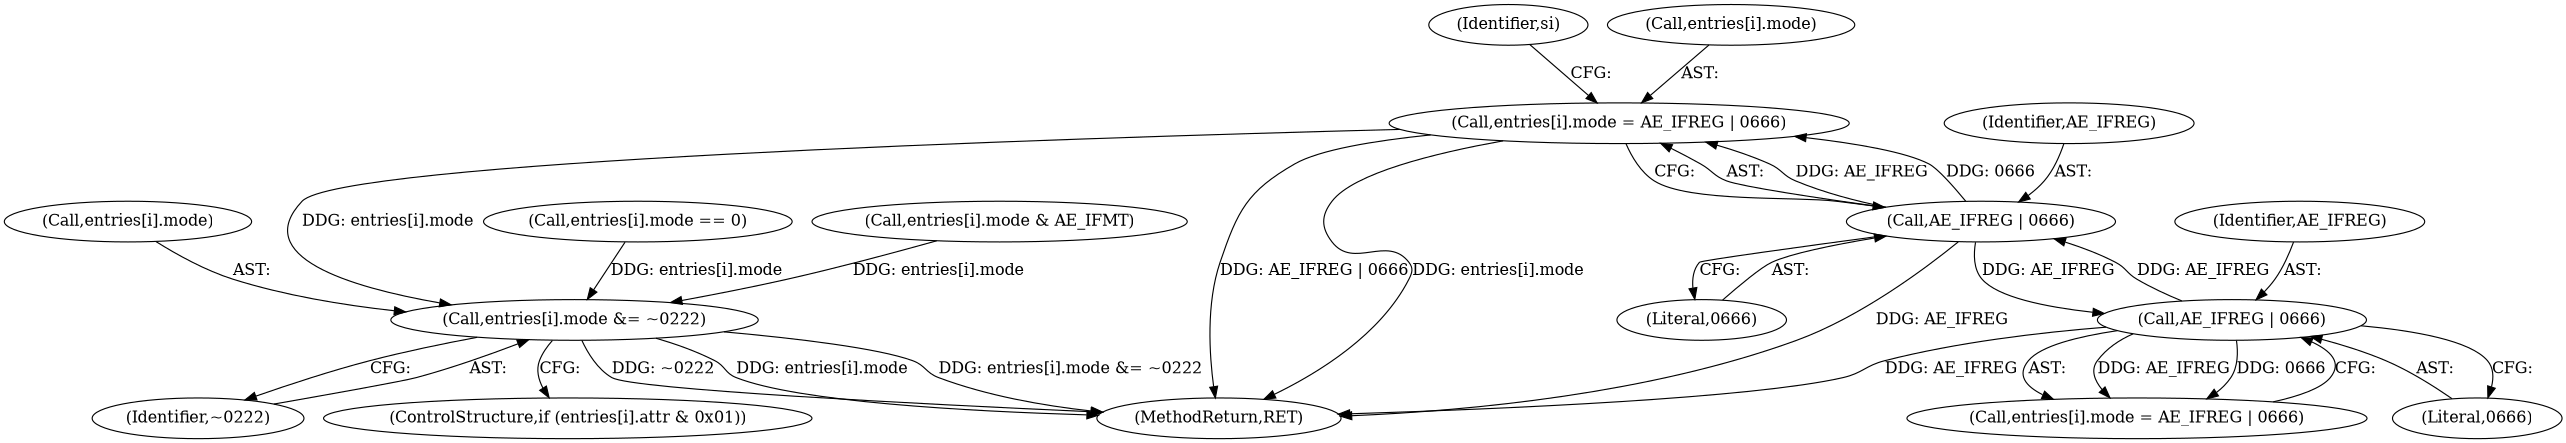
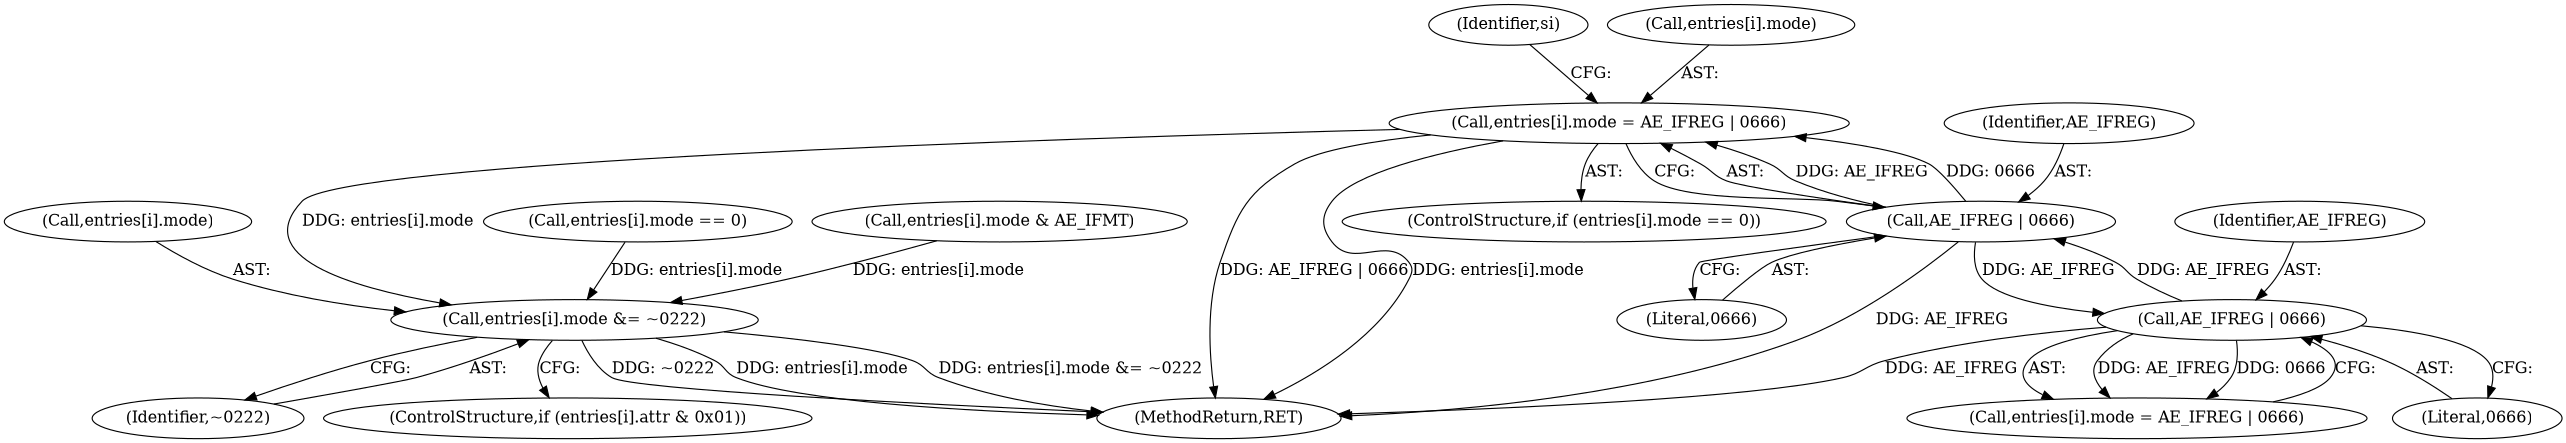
node "(ControlStructure,if (entries[i].mode == 0))": added
